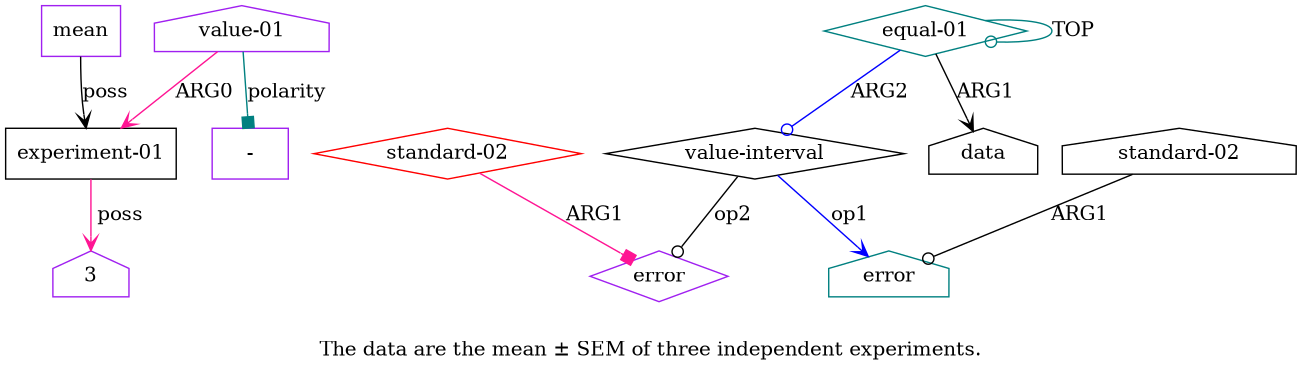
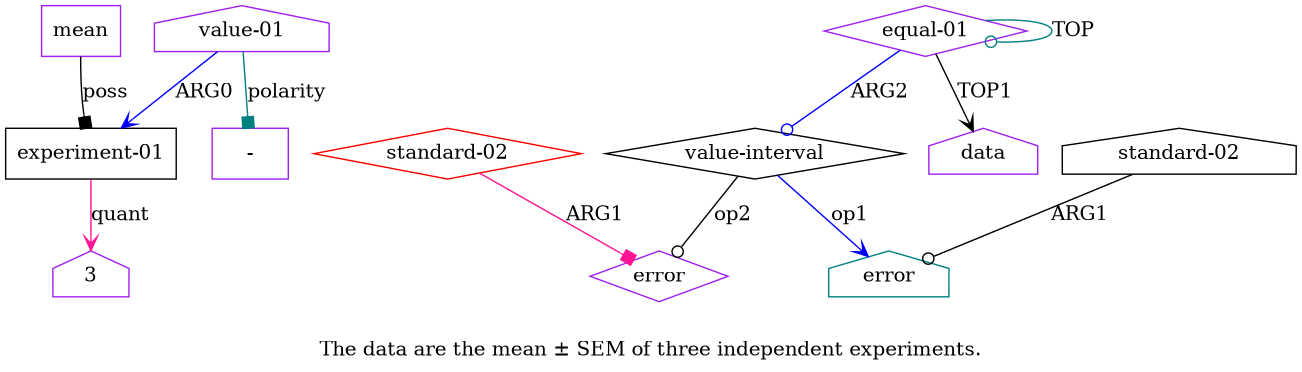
node "equal-01": color teal -> purple
edge "mean" -> "experiment-01": arrowhead vee -> box
edge "value-01" -> "experiment-01": color deeppink -> blue
edge "equal-01" -> "data": label "ARG1" -> "TOP1"
node "data": color black -> purple
edge "experiment-01" -> "3": label "poss" -> "quant"
